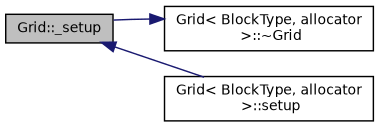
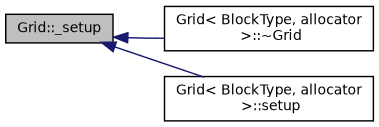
edge "Grid::_setup" -> "Grid< BlockType, allocator >::~Grid": reversed
